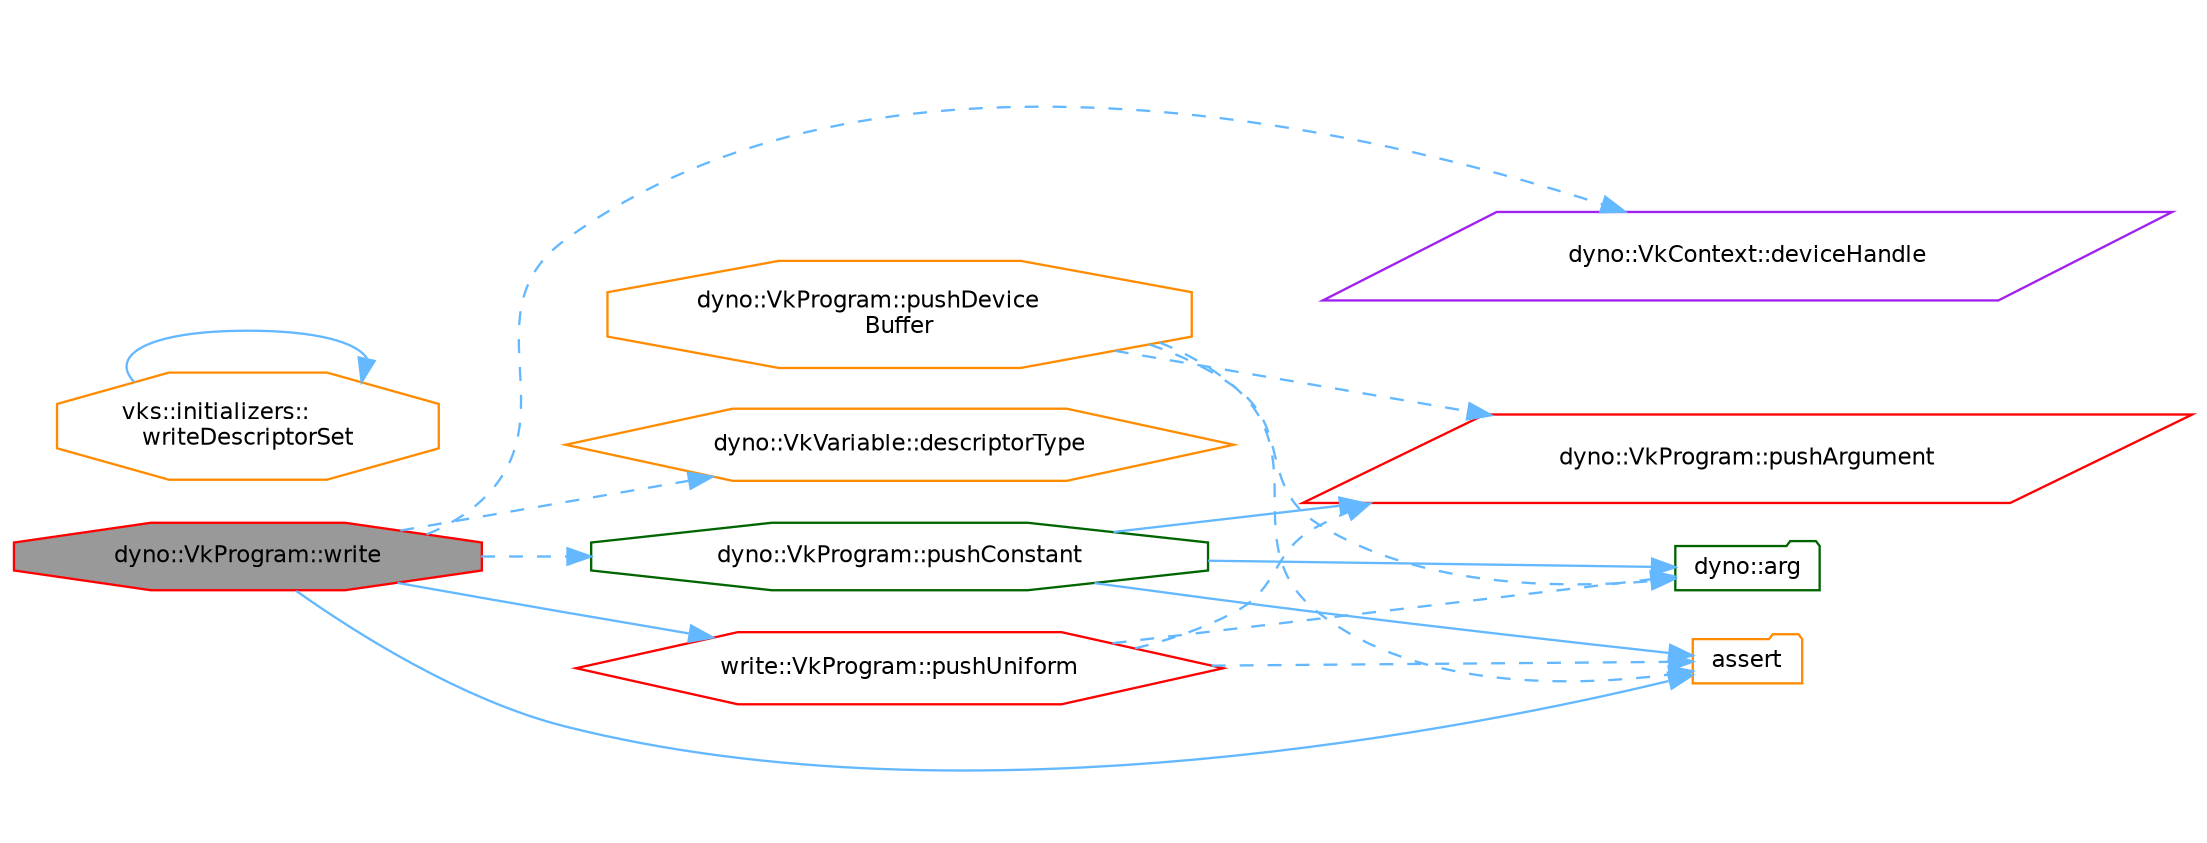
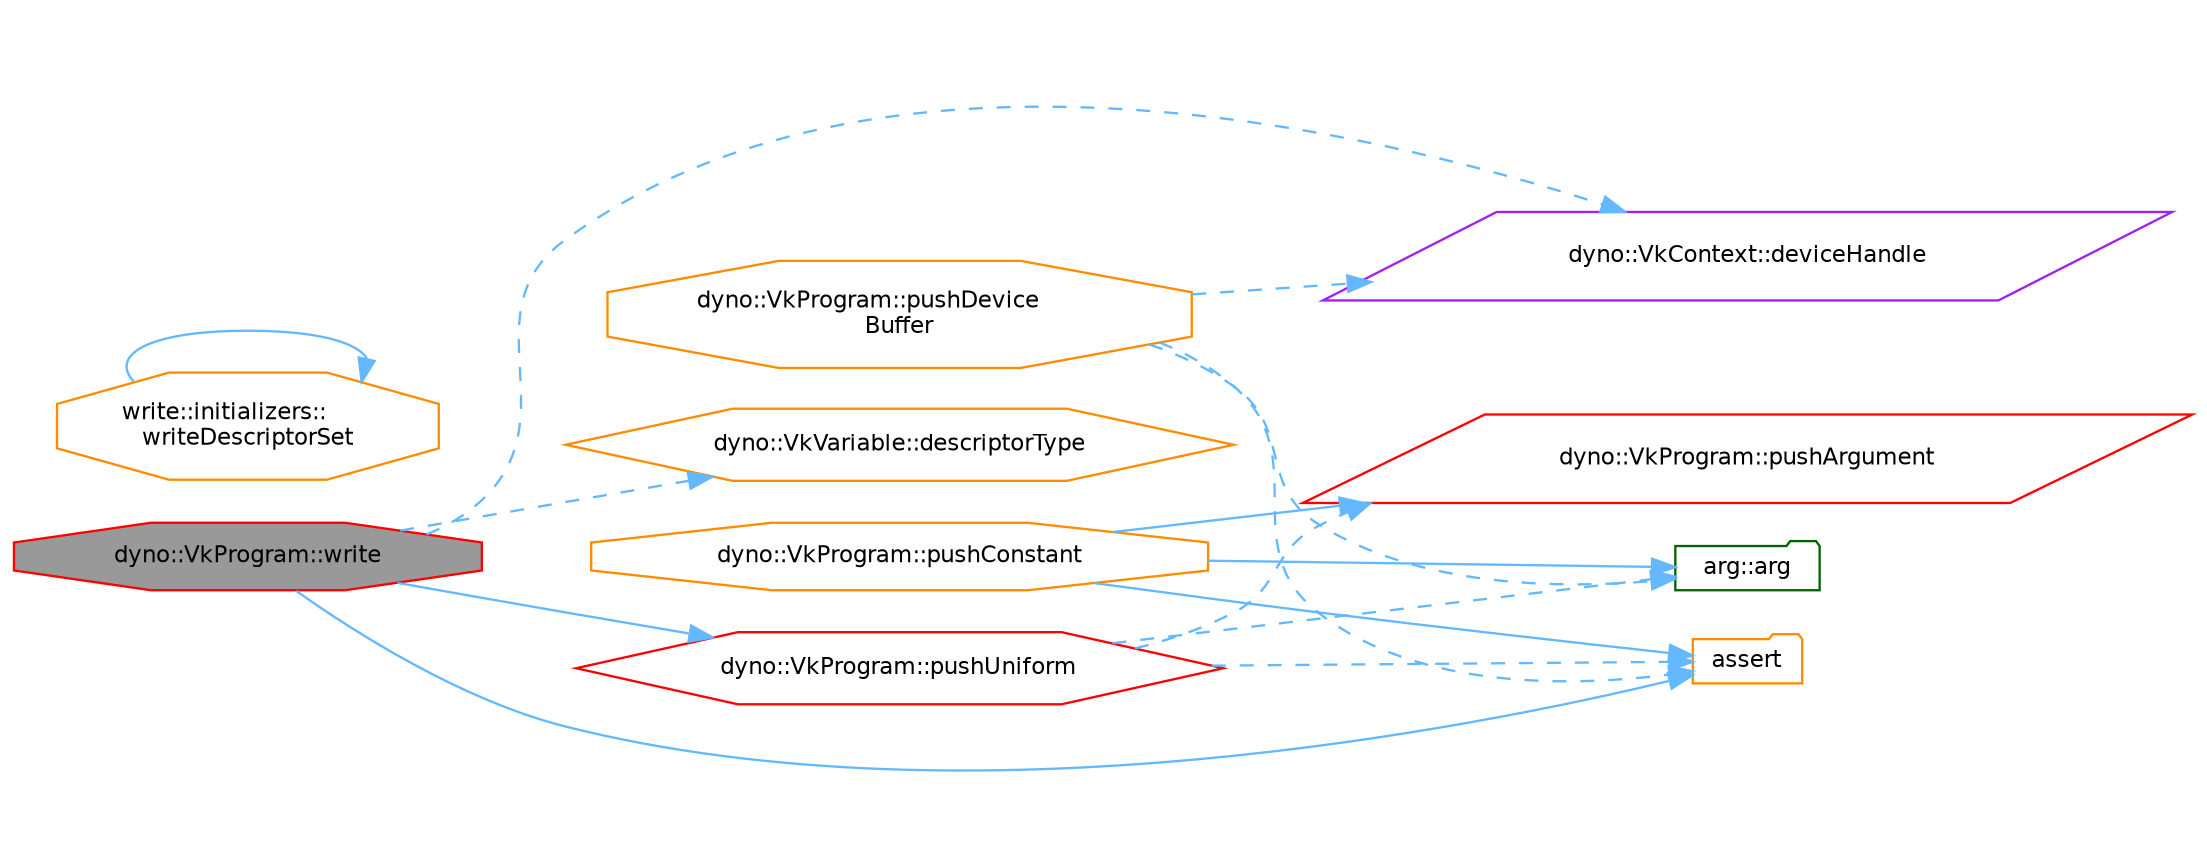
edge "dyno::VkProgram::pushDevice Buffer" -> "dyno::VkProgram::pushArgument": now "dyno::VkProgram::pushDevice Buffer" -> "dyno::VkContext::deviceHandle"
node "vks::initializers:: writeDescriptorSet": label "vks::initializers:: writeDescriptorSet" -> "write::initializers:: writeDescriptorSet"
edge "dyno::VkProgram::write" -> "dyno::VkProgram::pushConstant": removed
node "dyno::VkProgram::pushConstant": color darkgreen -> darkorange
node "dyno::arg": label "dyno::arg" -> "arg::arg"
node "write::VkProgram::pushUniform": label "write::VkProgram::pushUniform" -> "dyno::VkProgram::pushUniform"
